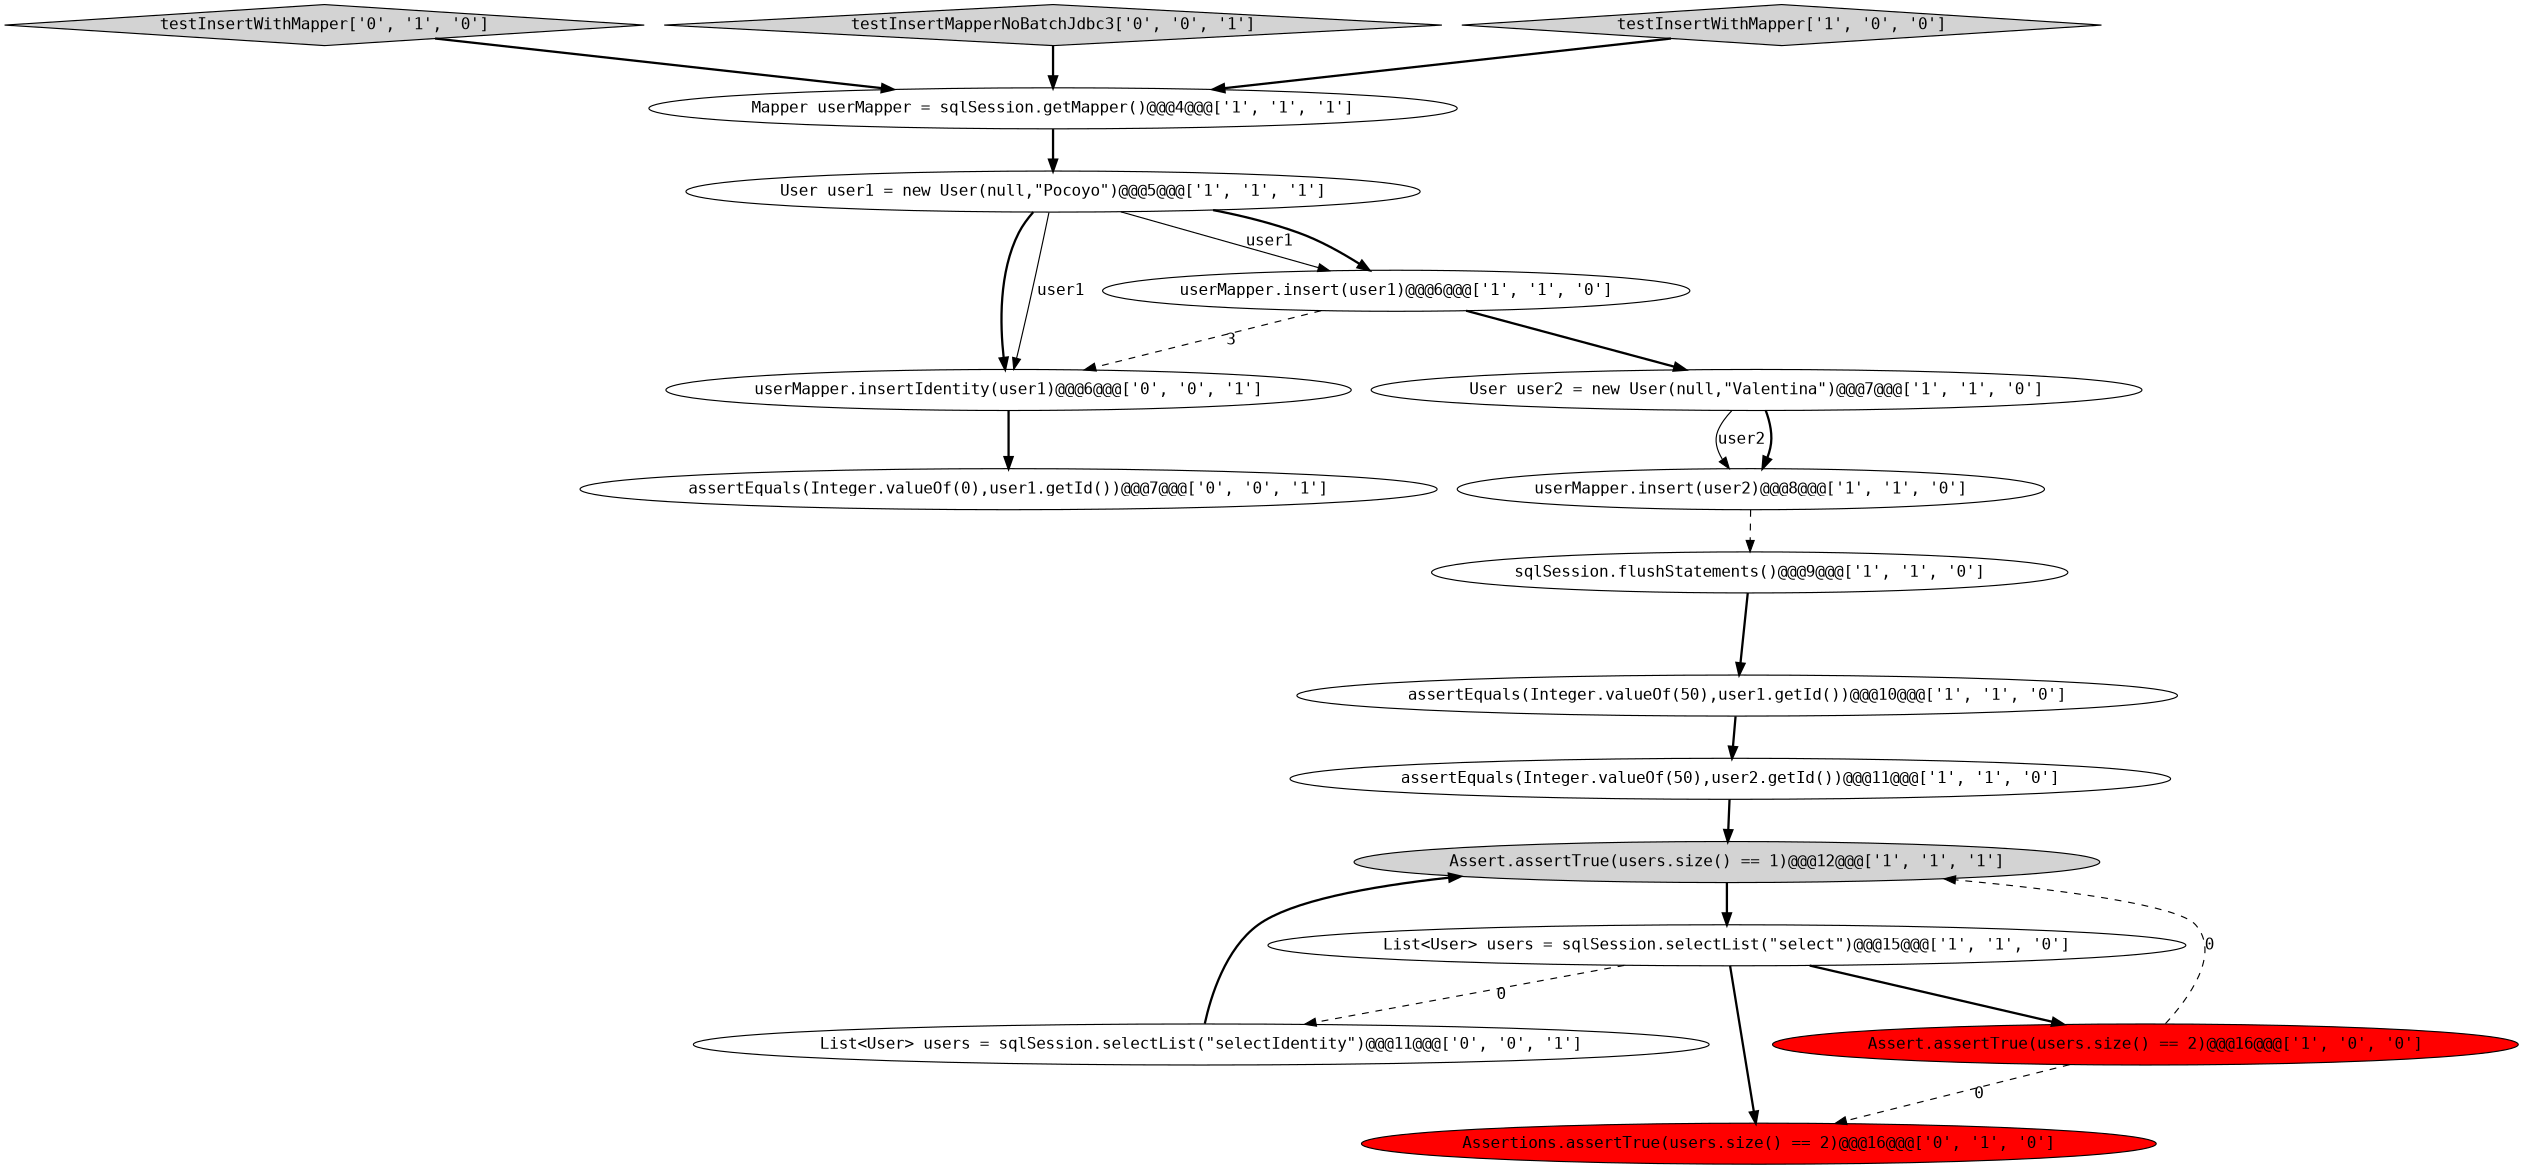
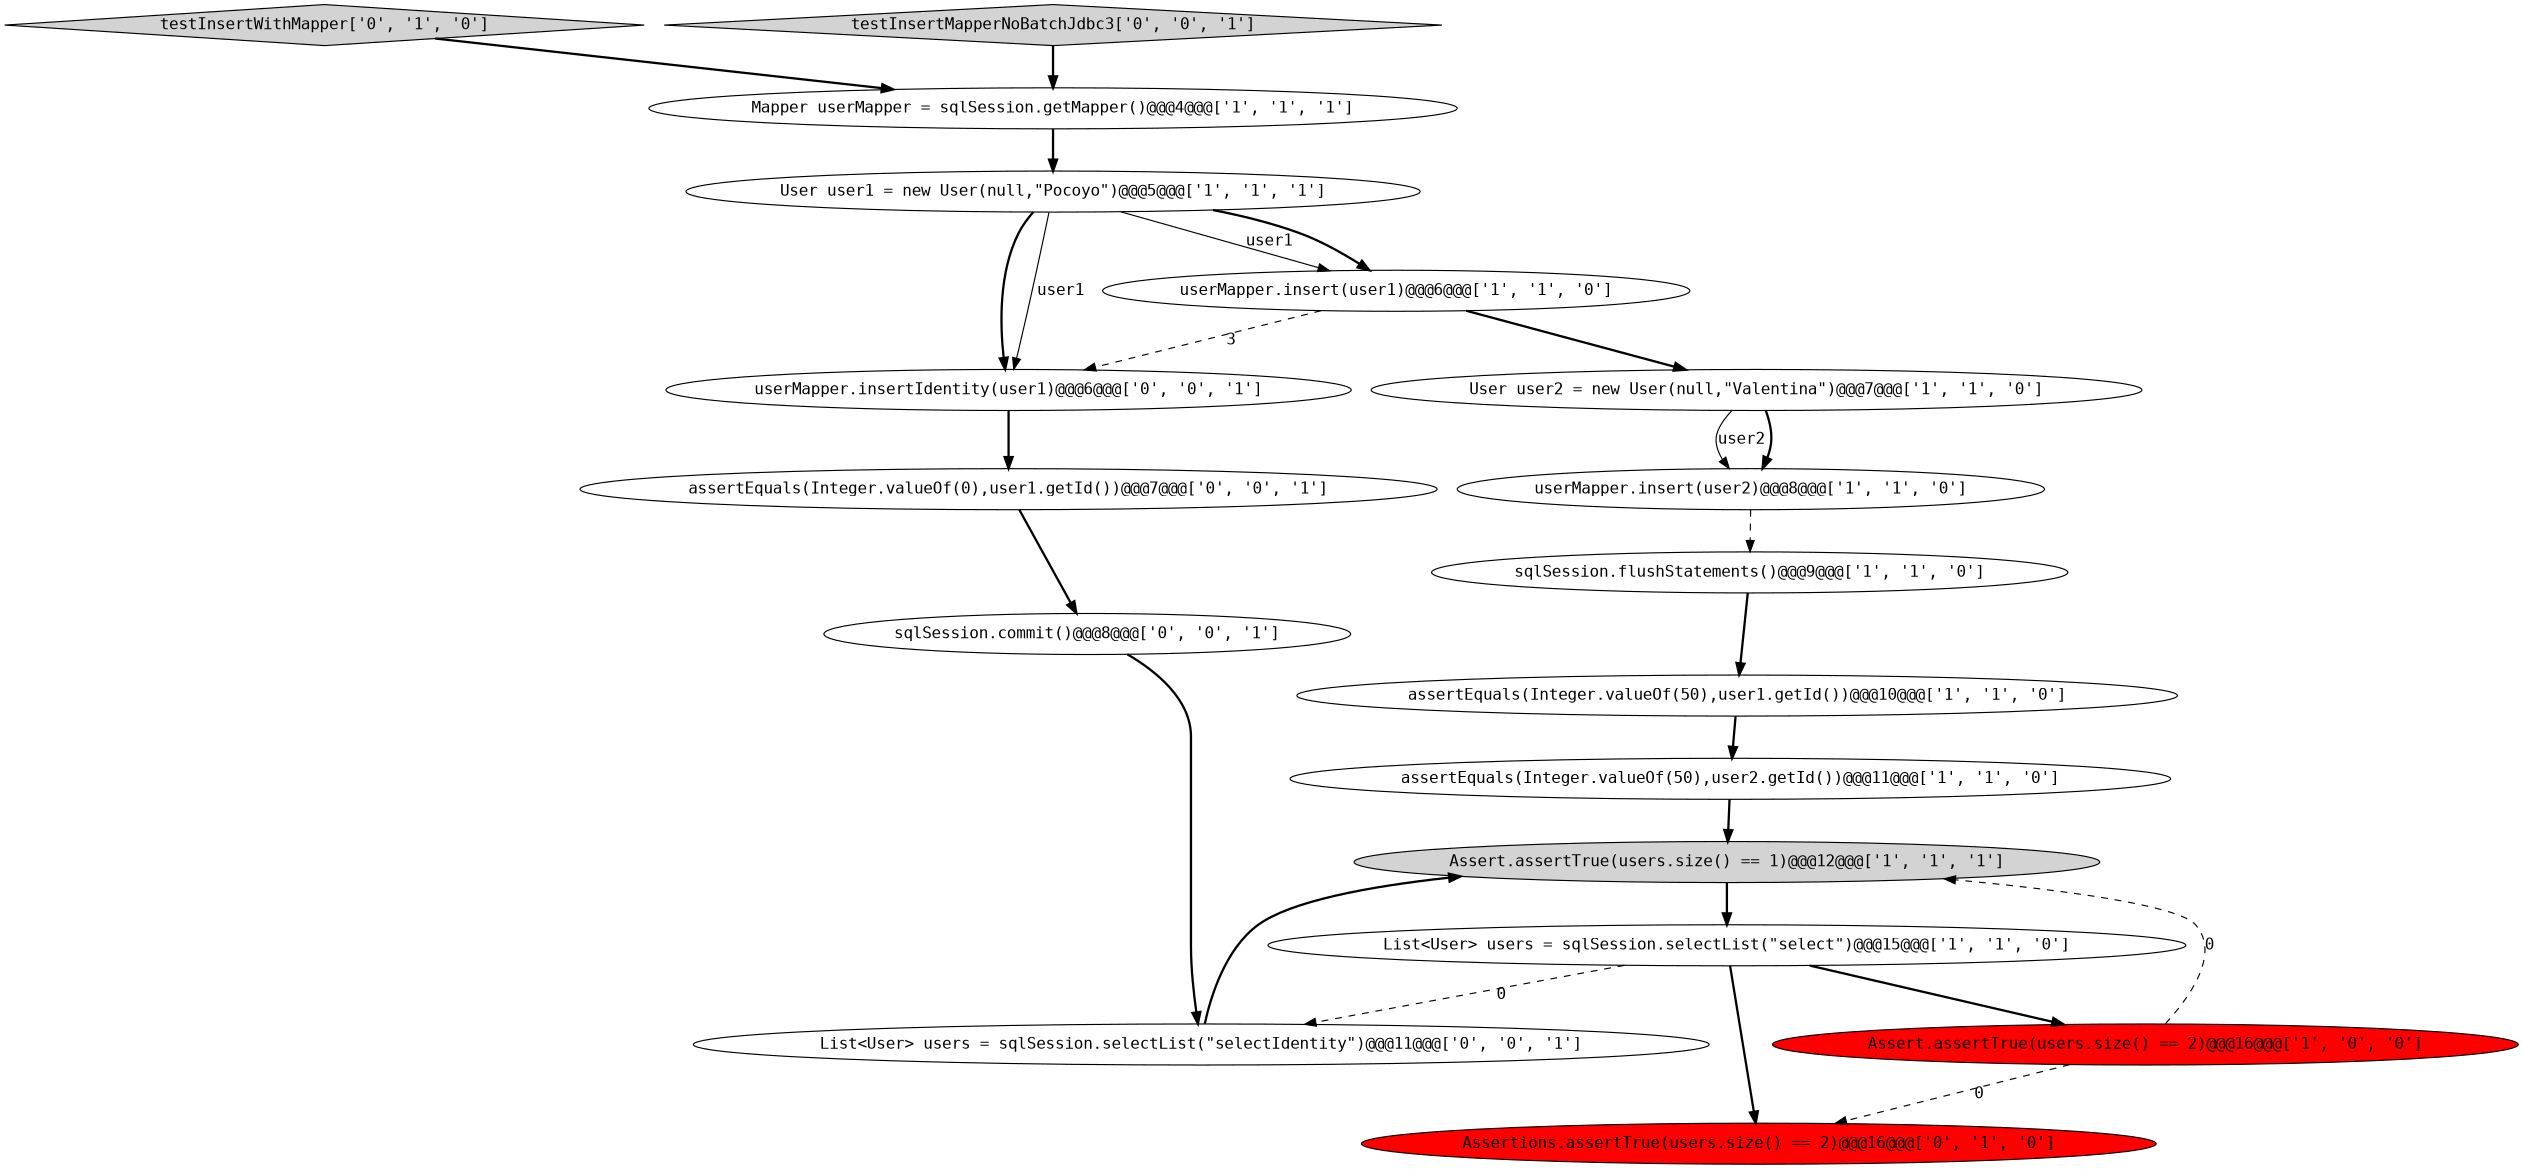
node "testInsertWithMapper['1', '0', '0']": removed
node "sqlSession.commit()@@@8@@@['0', '0', '1']": added
